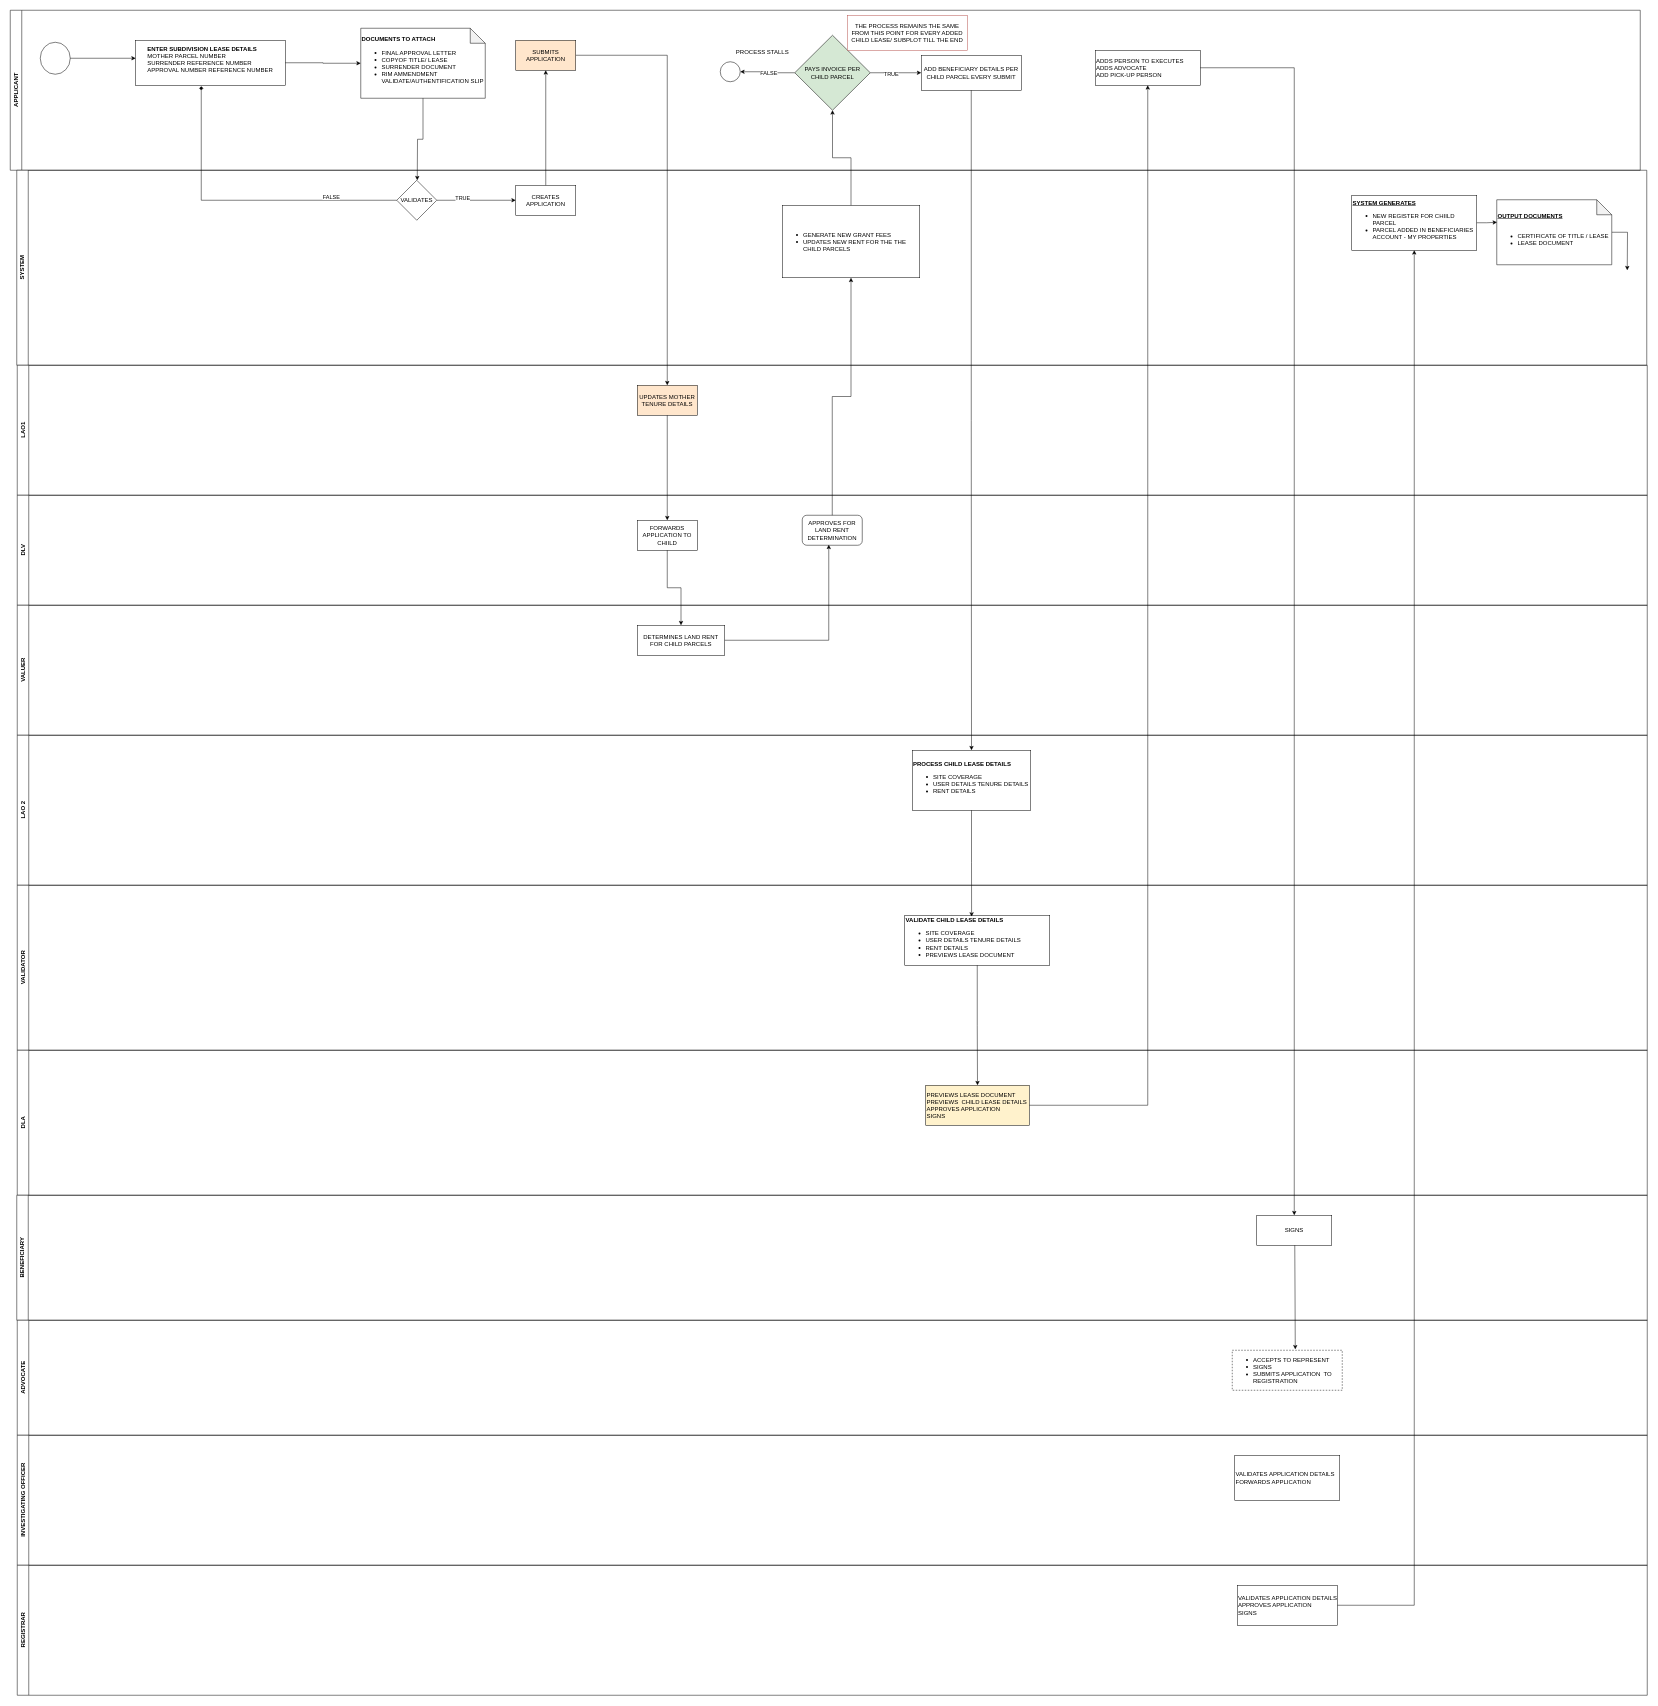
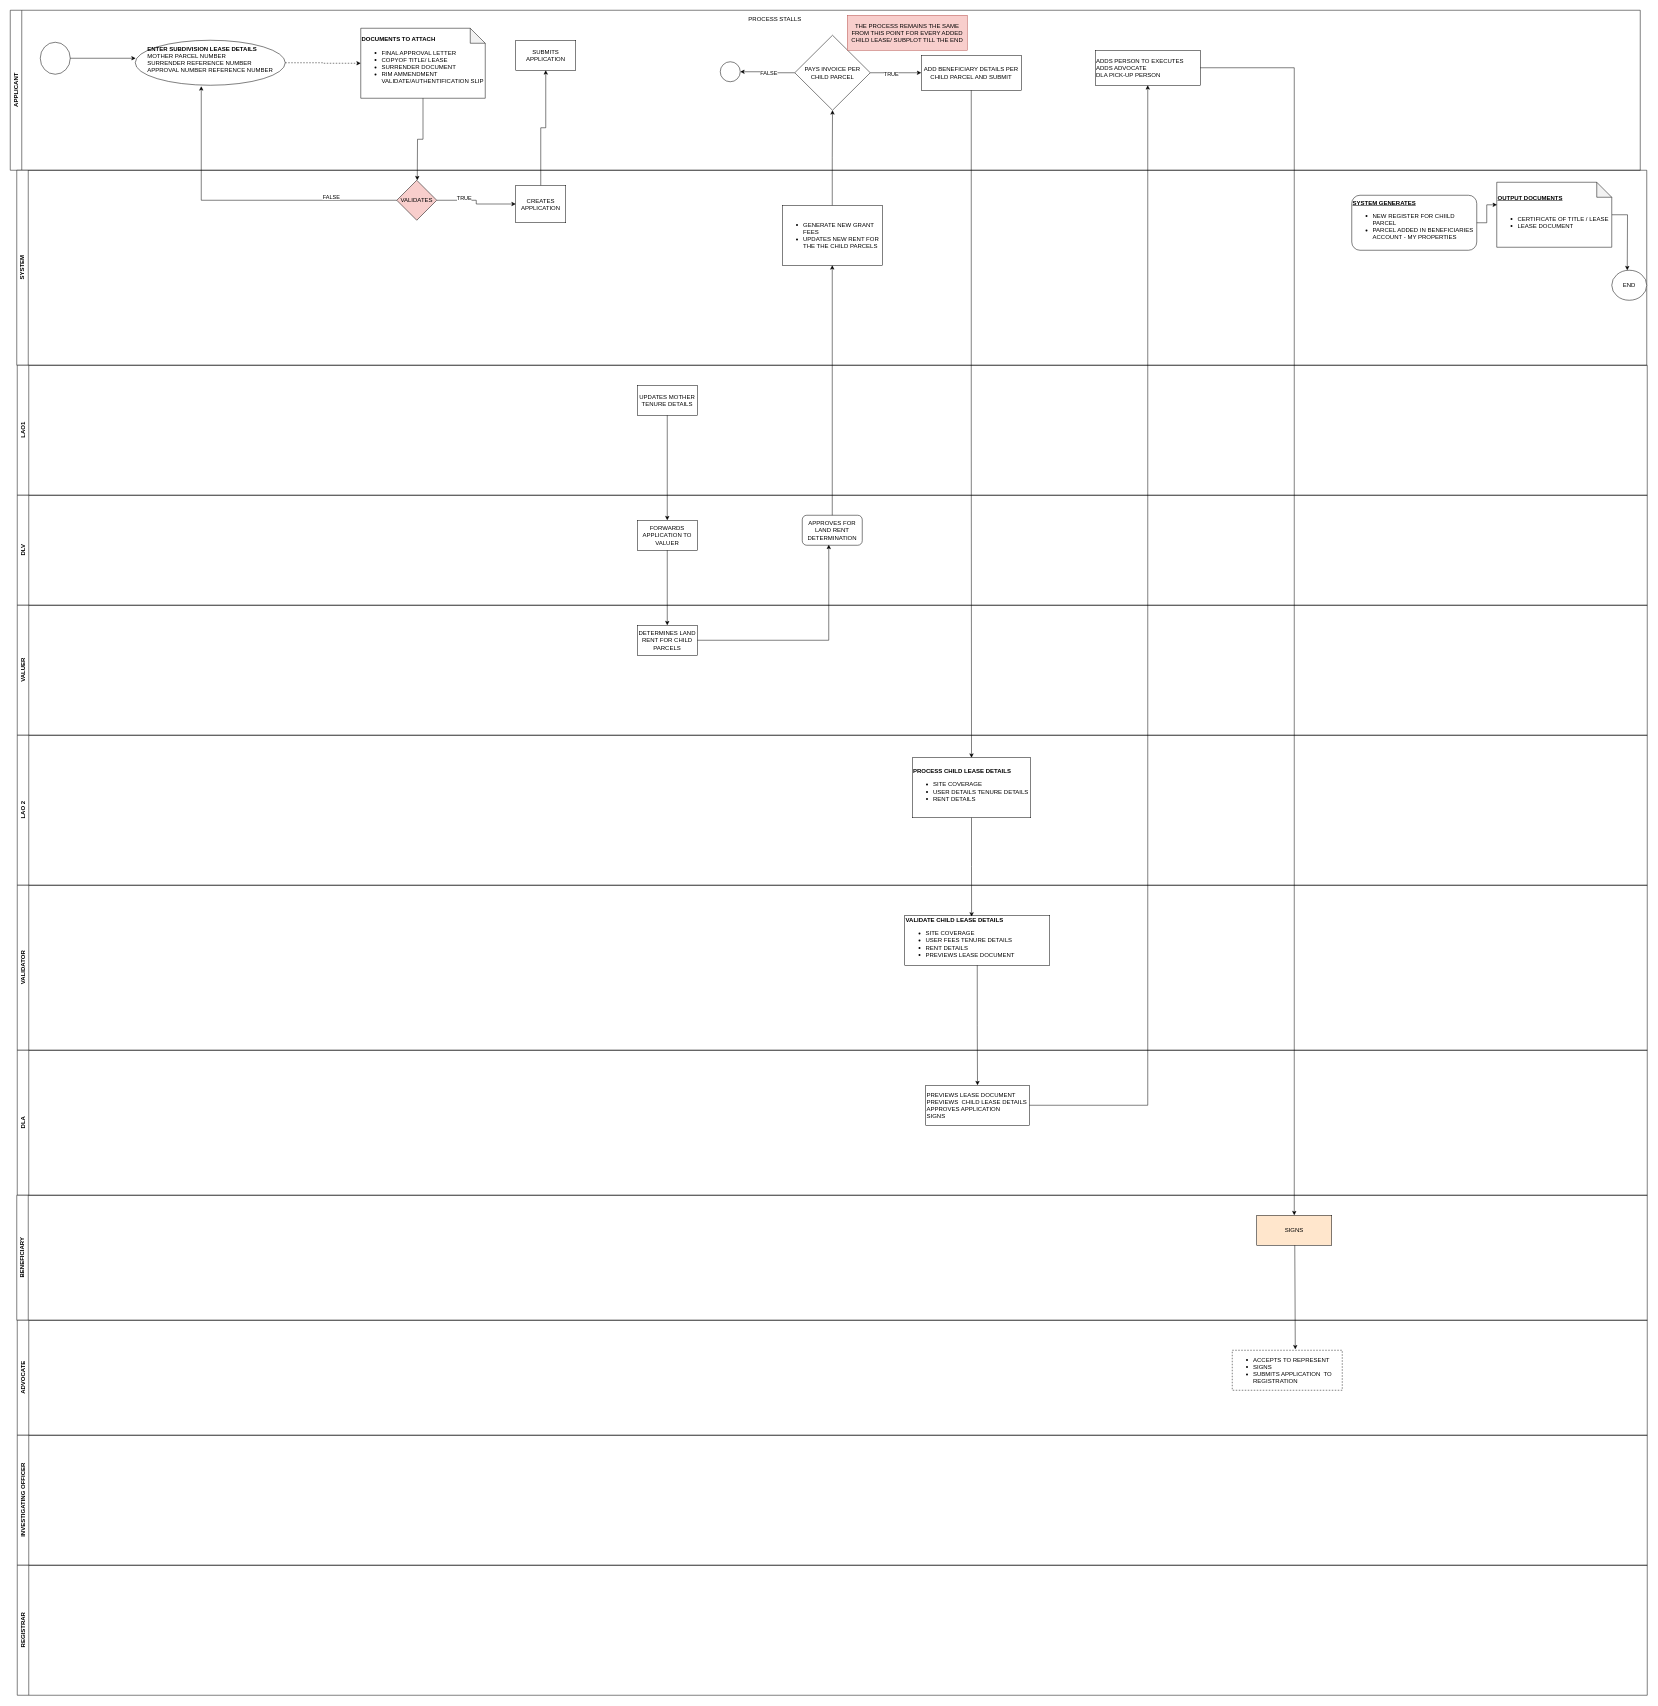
node "THE PROCESS REMAINS THE SAME FROM THIS POINT FOR EVERY ADDED CHILD LEASE/ SUBPLOT TILL THE END": fillcolor #ffffff -> #f8cecc
node "PROCESS STALLS": moved (762, 52) -> (775, 19)
node "SUBMITS APPLICATION": fillcolor #ffe6cc -> #ffffff
node "ENTER SUBDIVISION LEASE DETAILS MOTHER PARCEL NUMBER SURRENDER REFERENCE NUMBER APPROVAL NUMBER REFERENCE NUMBER": shape rectangle -> ellipse
edge "ENTER SUBDIVISION LEASE DETAILS MOTHER PARCEL NUMBER SURRENDER REFERENCE NUMBER APPROVAL NUMBER REFERENCE NUMBER" -> "DOCUMENTS TO ATTACH FINAL APPROVAL LETTER COPYOF TITLE/ LEASE SURRENDER DOCUMENT RIM AMMENDMENT VALIDATE/AUTHENTIFICATION SLIP": style solid -> dashed
node "ADDS PERSON TO EXECUTES ADDS ADVOCATE ADD PICK-UP PERSON": label "ADDS PERSON TO EXECUTES ADDS ADVOCATE ADD PICK-UP PERSON" -> "ADDS PERSON TO EXECUTES ADDS ADVOCATE DLA PICK-UP PERSON"
node "PAYS INVOICE PER CHILD PARCEL": fillcolor #d5e8d4 -> #ffffff
node "ADD BENEFICIARY DETAILS PER CHILD PARCEL EVERY SUBMIT": label "ADD BENEFICIARY DETAILS PER CHILD PARCEL EVERY SUBMIT" -> "ADD BENEFICIARY DETAILS PER CHILD PARCEL AND SUBMIT"
edge "VALIDATES" -> "ENTER SUBDIVISION LEASE DETAILS MOTHER PARCEL NUMBER SURRENDER REFERENCE NUMBER APPROVAL NUMBER REFERENCE NUMBER": arrowhead diamond -> classic
node "VALIDATES": fillcolor #ffffff -> #f8cecc
node "CREATES APPLICATION": size 60x30 -> 50x38
node "SYSTEM GENERATES NEW REGISTER FOR CHIILD PARCEL PARCEL ADDED IN BENEFICIARIES ACCOUNT - MY PROPERTIES": shape rectangle -> rounded rectangle
node "OUTPUT DOCUMENTS CERTIFICATE OF TITLE / LEASE LEASE DOCUMENT": moved (1554, 232) -> (1554, 215)
node "GENERATE NEW GRANT FEES UPDATES NEW RENT FOR THE THE CHILD PARCELS": size 138x73 -> 100x60
node "END": added
edge "SUBMITS APPLICATION" -> "UPDATES MOTHER TENURE DETAILS": removed
node "UPDATES MOTHER TENURE DETAILS": fillcolor #ffe6cc -> #ffffff
node "FORWARDS APPLICATION TO CHIILD": label "FORWARDS APPLICATION TO CHIILD" -> "FORWARDS APPLICATION TO VALUER"
node "DETERMINES LAND RENT FOR CHILD PARCELS": size 88x30 -> 60x30
node "PROCESS CHILD LEASE DETAILSSITE COVERAGE USER DETAILS TENURE DETAILS RENT DETAILS": moved (972, 780) -> (972, 788)
node "VALIDATE CHILD LEASE DETAILS SITE COVERAGE USER DETAILS TENURE DETAILS RENT DETAILS PREVIEWS LEASE DOCUMENT": label "VALIDATE CHILD LEASE DETAILS SITE COVERAGE USER DETAILS TENURE DETAILS RENT DETAILS PREVIEWS LEASE DOCUMENT" -> "VALIDATE CHILD LEASE DETAILS SITE COVERAGE USER FEES TENURE DETAILS RENT DETAILS PREVIEWS LEASE DOCUMENT"
node "PREVIEWS LEASE DOCUMENT PREVIEWS CHILD LEASE DETAILS APPROVES APPLICATION SIGNS": fillcolor #fff2cc -> #ffffff
node "SIGNS": fillcolor #ffffff -> #ffe6cc
node "VALIDATES APPLICATION DETAILS FORWARDS APPLICATION": removed
node "VALIDATES APPLICATION DETAILS APPROVES APPLICATION SIGNS": removed
edge "VALIDATES APPLICATION DETAILS APPROVES APPLICATION SIGNS" -> "SYSTEM GENERATES NEW REGISTER FOR CHIILD PARCEL PARCEL ADDED IN BENEFICIARIES ACCOUNT - MY PROPERTIES": removed
